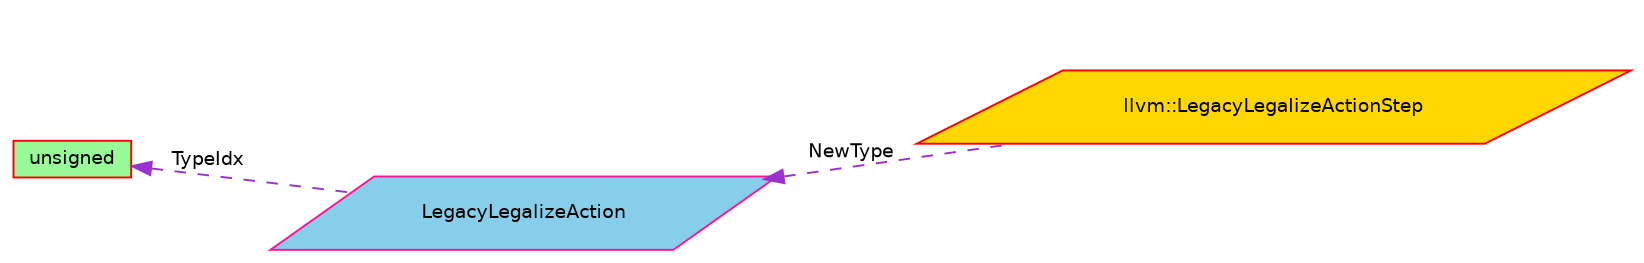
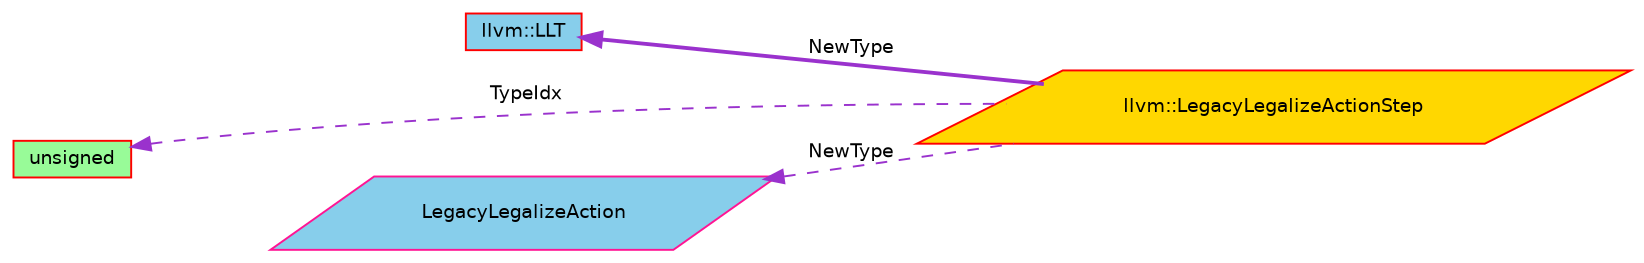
node "llvm::LLT": added
edge "LegacyLegalizeAction" -> "unsigned": now "llvm::LegacyLegalizeActionStep" -> "unsigned"
